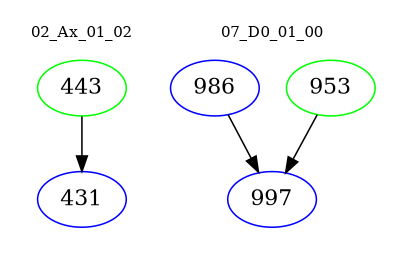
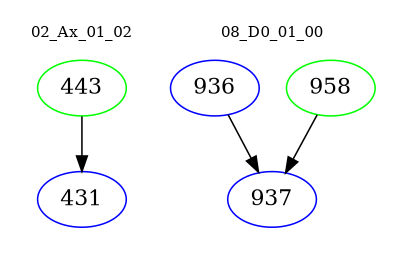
cluster "07_D0_01_00": label "07_D0_01_00" -> "08_D0_01_00"
node "986": label "986" -> "936"
node "953": label "953" -> "958"
node "997": label "997" -> "937"
